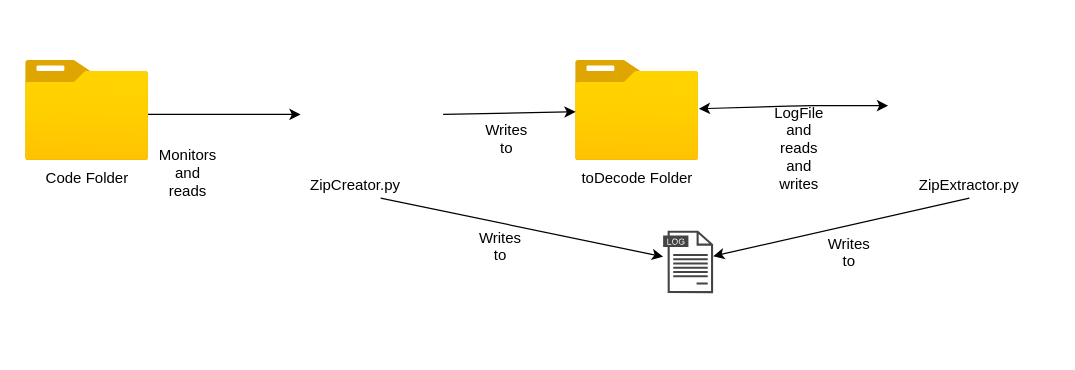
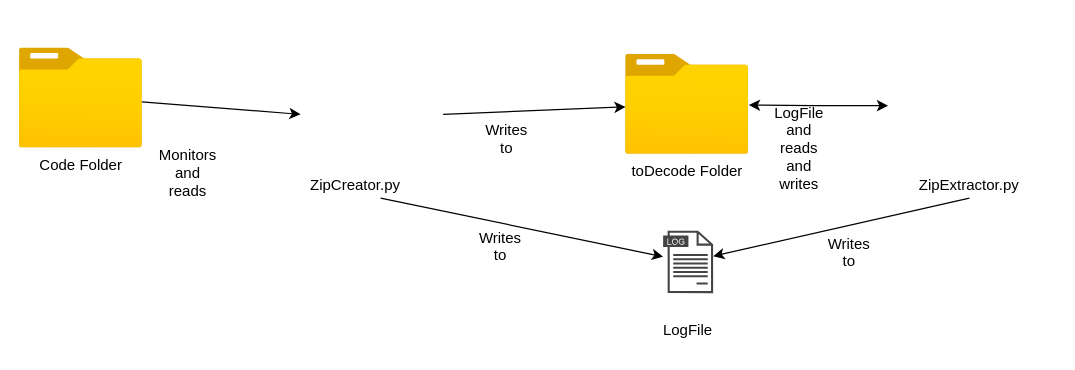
node "Code Folder": moved (87, 111) -> (81, 98)
node "toDecode Folder": moved (637, 111) -> (687, 104)
node "LogFile": added
